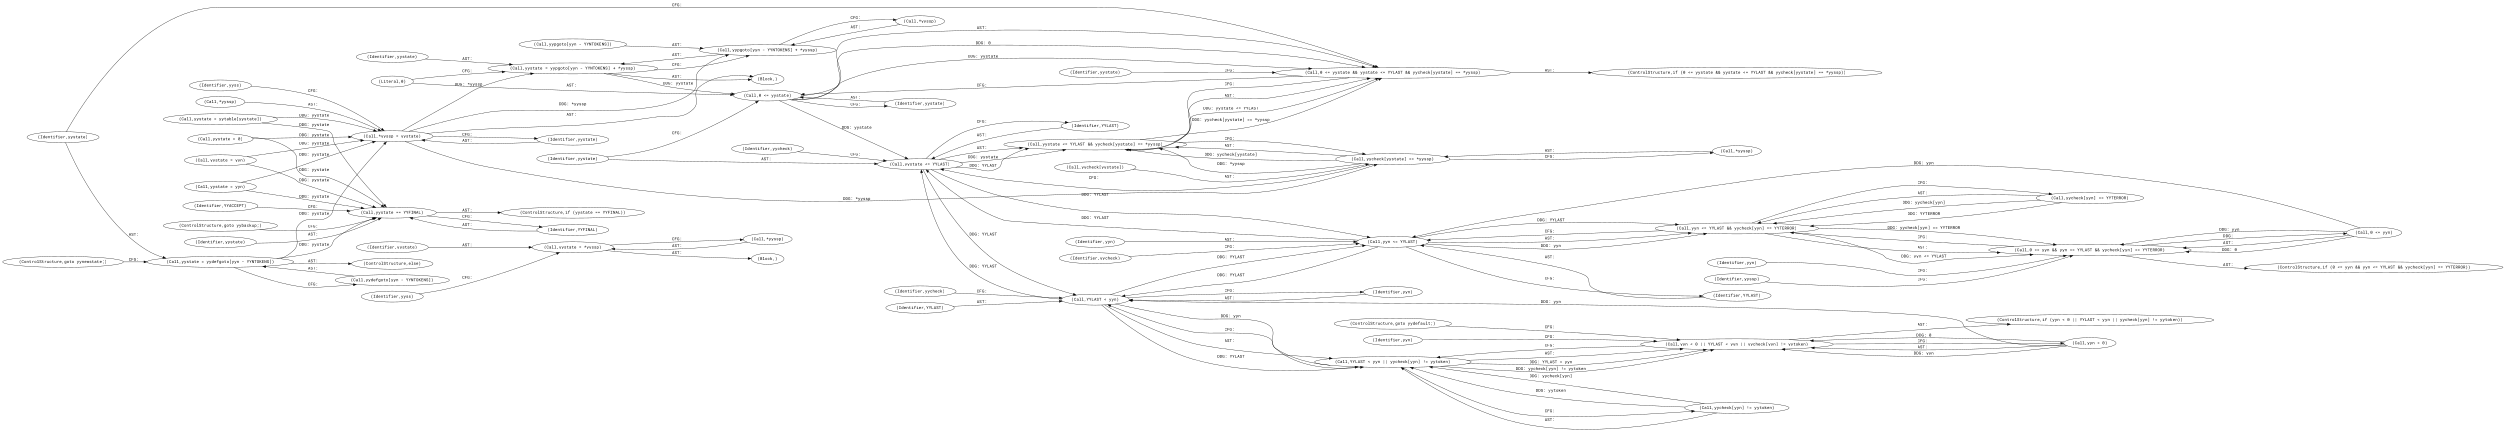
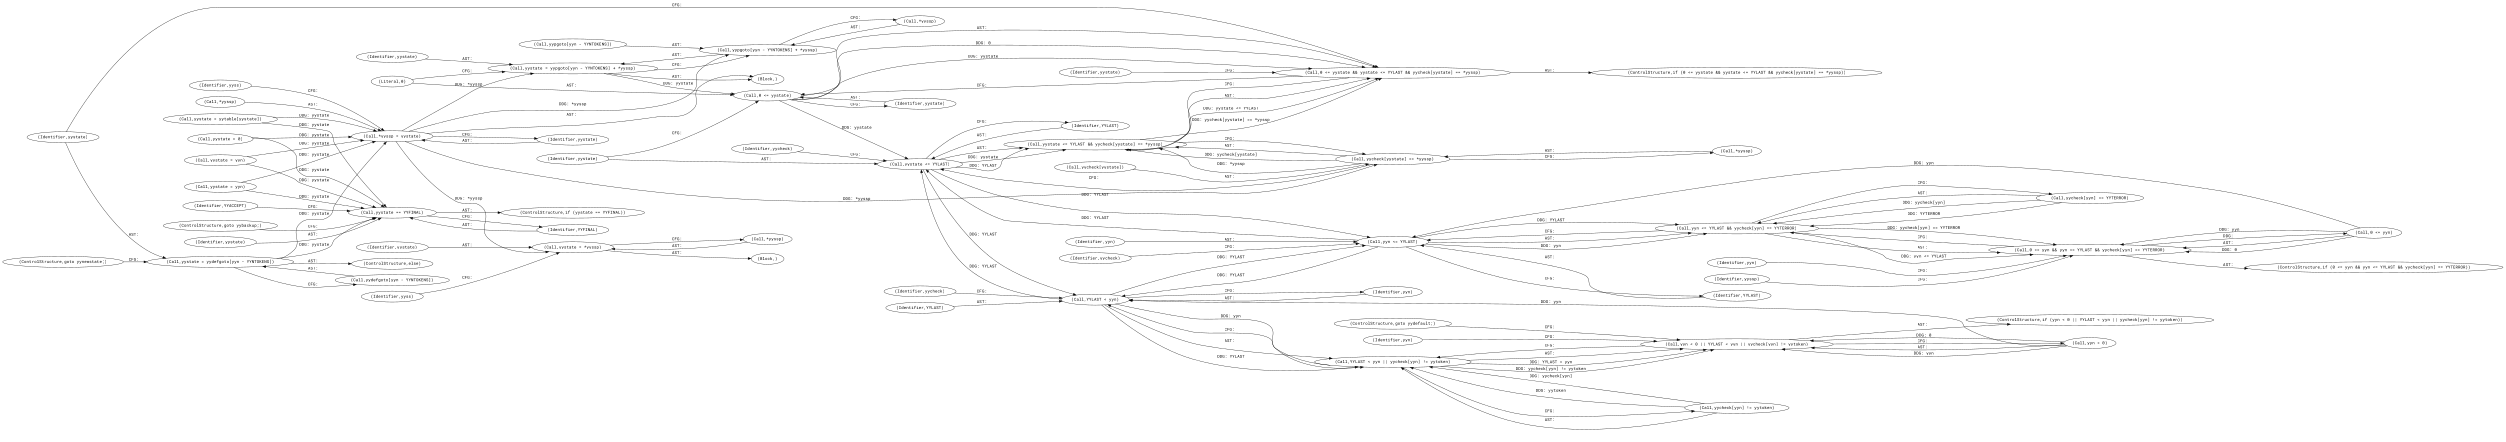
edge "(Call,*yyssp = yystate)" -> "(Call,yystate = *yyssp)": added, label "DDG: *yyssp"
